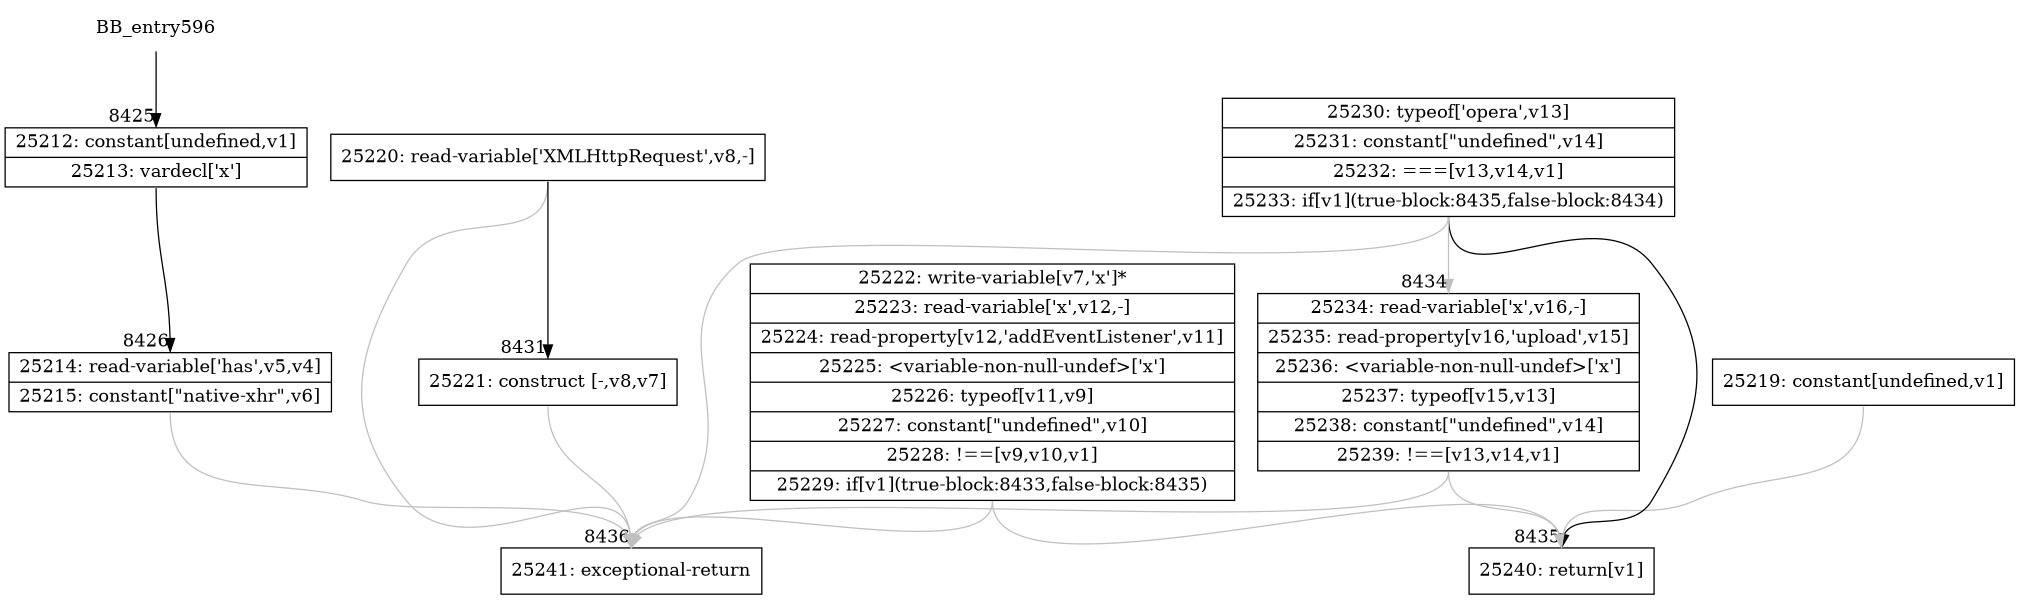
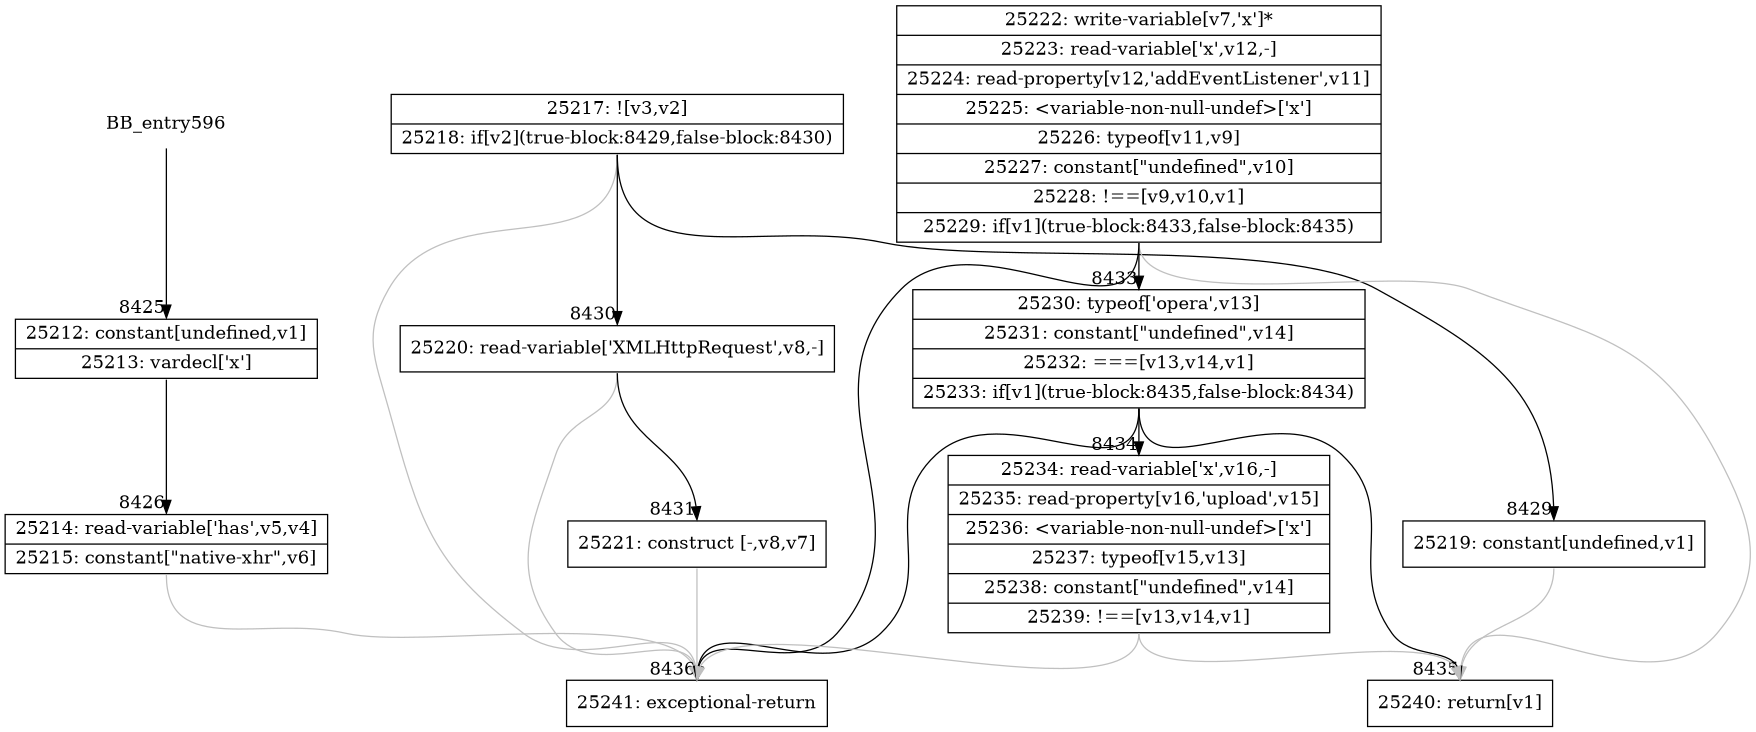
node "25217: ![v3,v2]": added
edge "25230: typeof['opera',v13]" -> "25241: exceptional-return": color gray -> black
edge "25230: typeof['opera',v13]" -> "25234: read-variable['x',v16,-]": color gray -> black
edge "25222: write-variable[v7,'x']*" -> "25230: typeof['opera',v13]": added
edge "25222: write-variable[v7,'x']*" -> "25241: exceptional-return": color gray -> black
